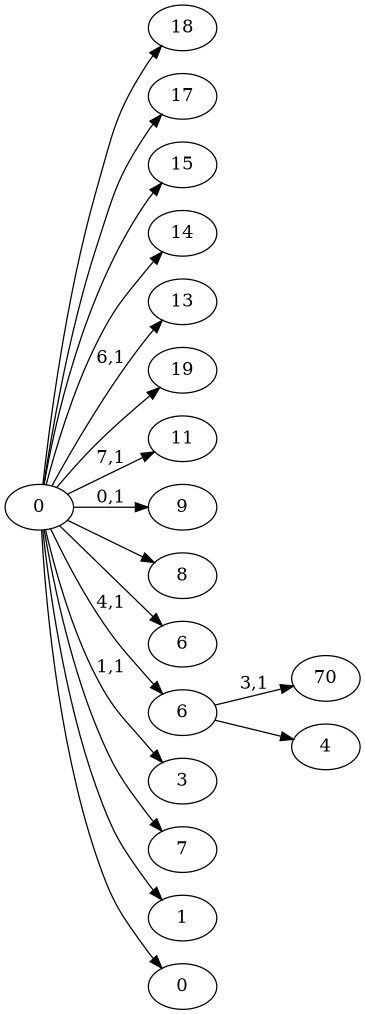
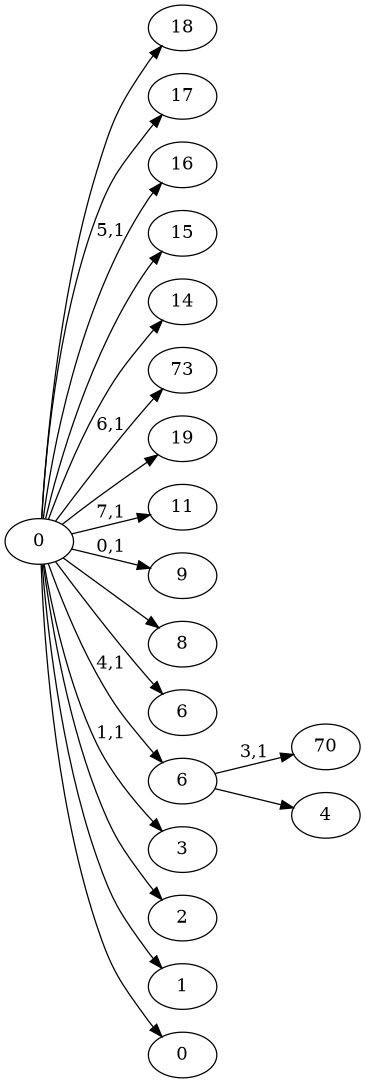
node "16": added
node "13": label "13" -> "73"
node "7": label "7" -> "2"
